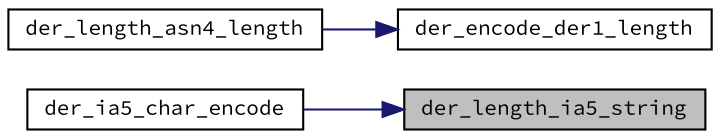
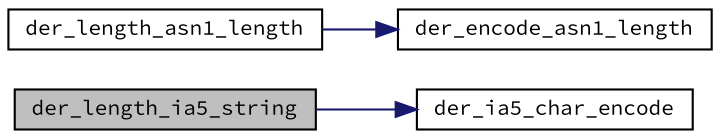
node "der_length_asn4_length": label "der_length_asn4_length" -> "der_length_asn1_length"
node "der_encode_der1_length": label "der_encode_der1_length" -> "der_encode_asn1_length"
edge "der_ia5_char_encode" -> "der_length_ia5_string": reversed
